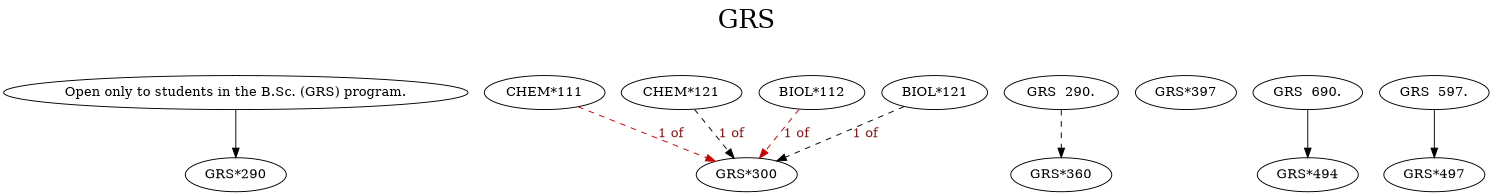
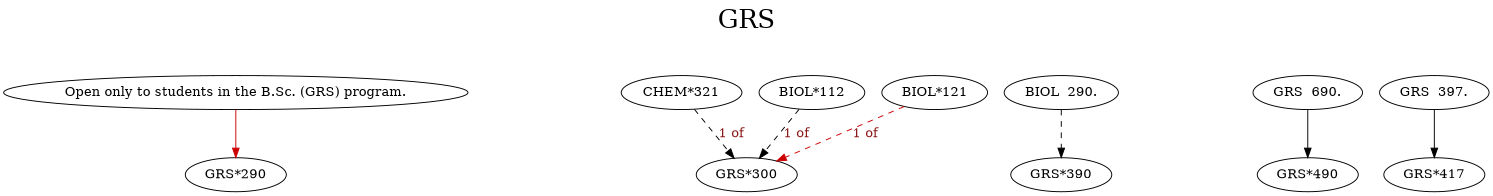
node "CHEM*111": removed
node "CHEM*121": label "CHEM*121" -> "CHEM*321"
node "GRS  290.": label "GRS  290." -> "BIOL  290."
node "GRS*397": removed
node "GRS  597.": label "GRS  597." -> "GRS  397."
edge "Open only to students in the B.Sc. (GRS) program." -> "GRS*290": color black -> red3
edge "BIOL*112" -> "GRS*300": color red3 -> black
edge "BIOL*121" -> "GRS*300": color black -> red3
node "GRS*360": label "GRS*360" -> "GRS*390"
node "GRS*494": label "GRS*494" -> "GRS*490"
node "GRS*497": label "GRS*497" -> "GRS*417"
